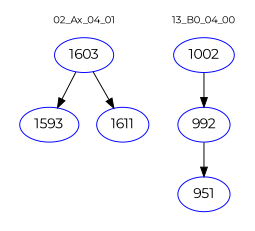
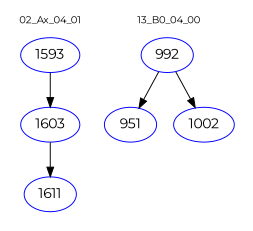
edge "1002" -> "992": reversed
edge "1603" -> "1593": reversed
